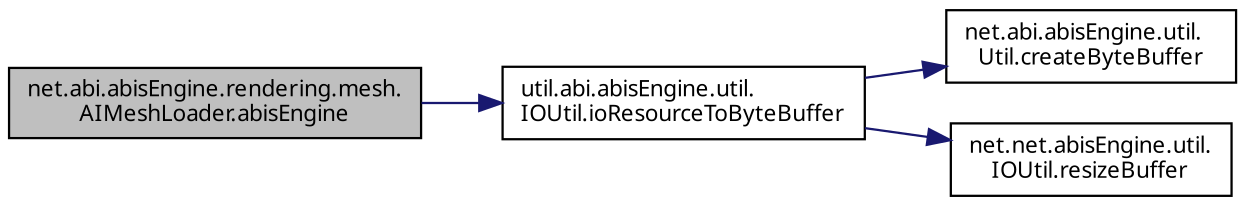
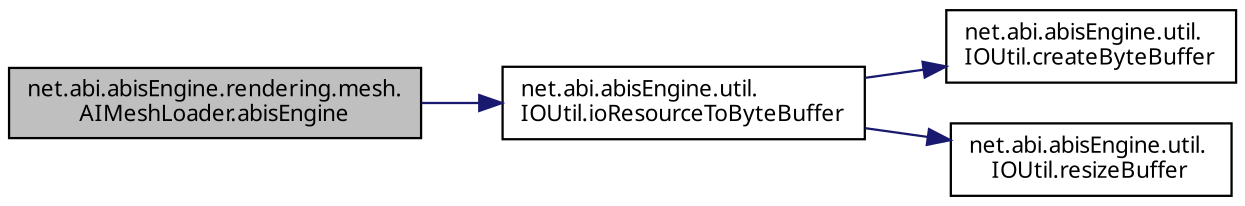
node "net.abi.abisEngine.util. Util.createByteBuffer": label "net.abi.abisEngine.util. Util.createByteBuffer" -> "net.abi.abisEngine.util. IOUtil.createByteBuffer"
node "util.abi.abisEngine.util. IOUtil.ioResourceToByteBuffer": label "util.abi.abisEngine.util. IOUtil.ioResourceToByteBuffer" -> "net.abi.abisEngine.util. IOUtil.ioResourceToByteBuffer"
node "net.net.abisEngine.util. IOUtil.resizeBuffer": label "net.net.abisEngine.util. IOUtil.resizeBuffer" -> "net.abi.abisEngine.util. IOUtil.resizeBuffer"
